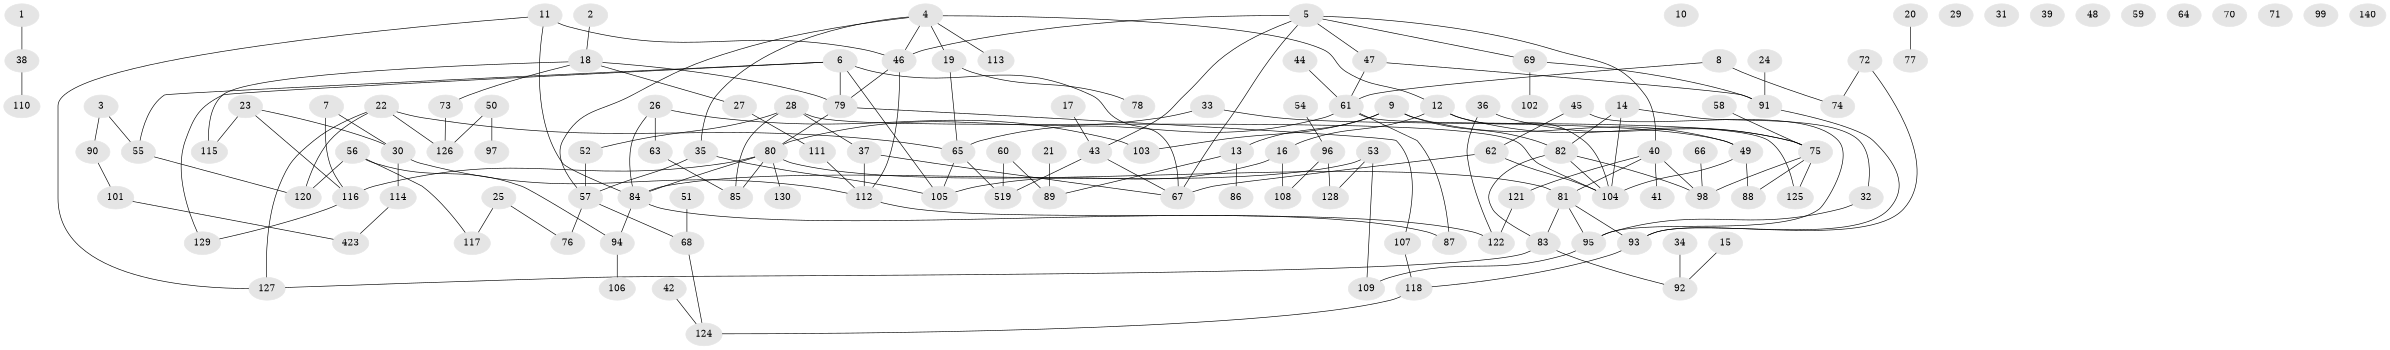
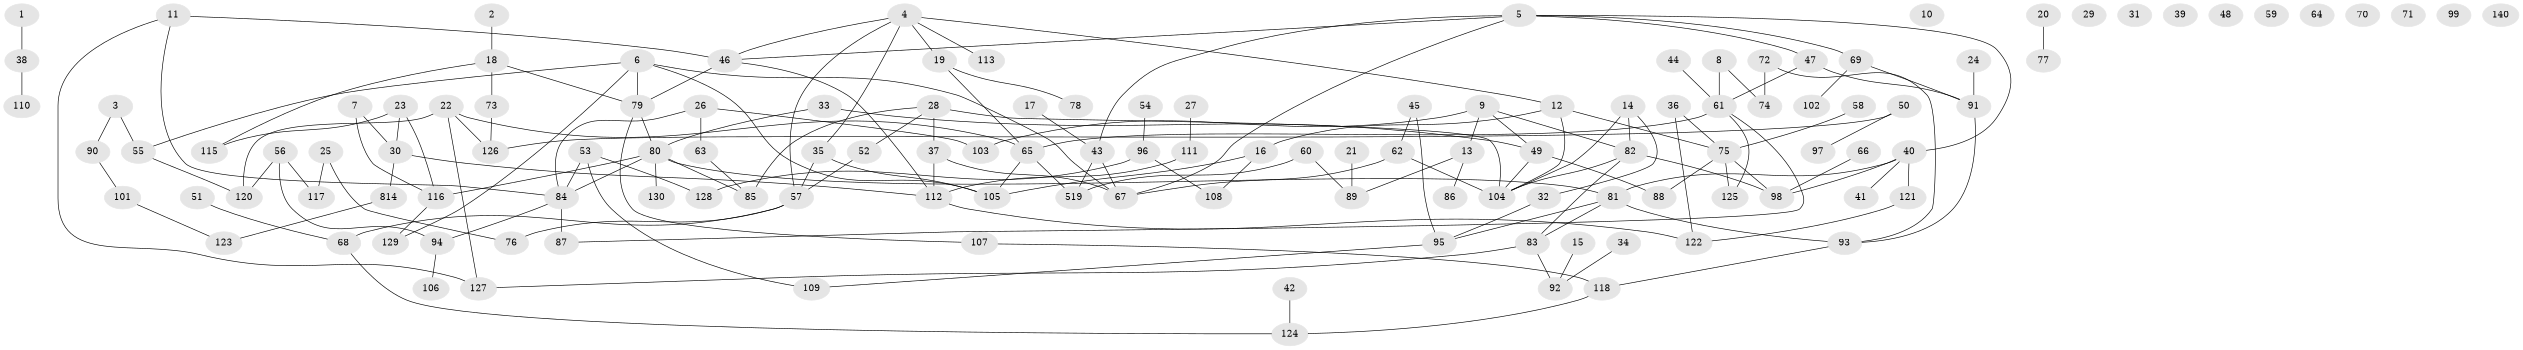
edge "18" -- "27": removed
node "114": label "114" -> "814"
node "423": label "423" -> "123"
